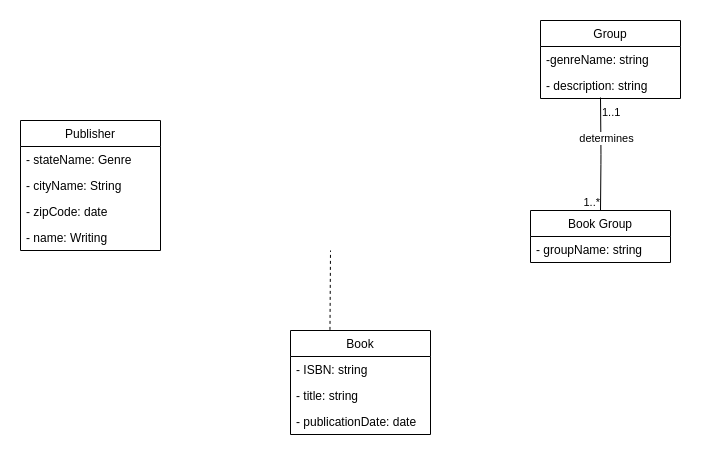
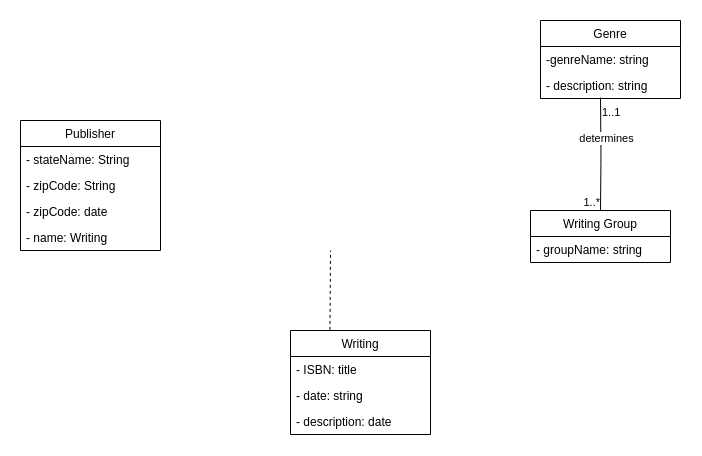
node "Group": label "Group" -> "Genre"
node "- stateName: Genre": label "- stateName: Genre" -> "- stateName: String"
node "- cityName: String": label "- cityName: String" -> "- zipCode: String"
node "Book Group": label "Book Group" -> "Writing Group"
node "Book": label "Book" -> "Writing"
node "- ISBN: string": label "- ISBN: string" -> "- ISBN: title"
node "- title: string": label "- title: string" -> "- date: string"
node "- publicationDate: date": label "- publicationDate: date" -> "- description: date"
